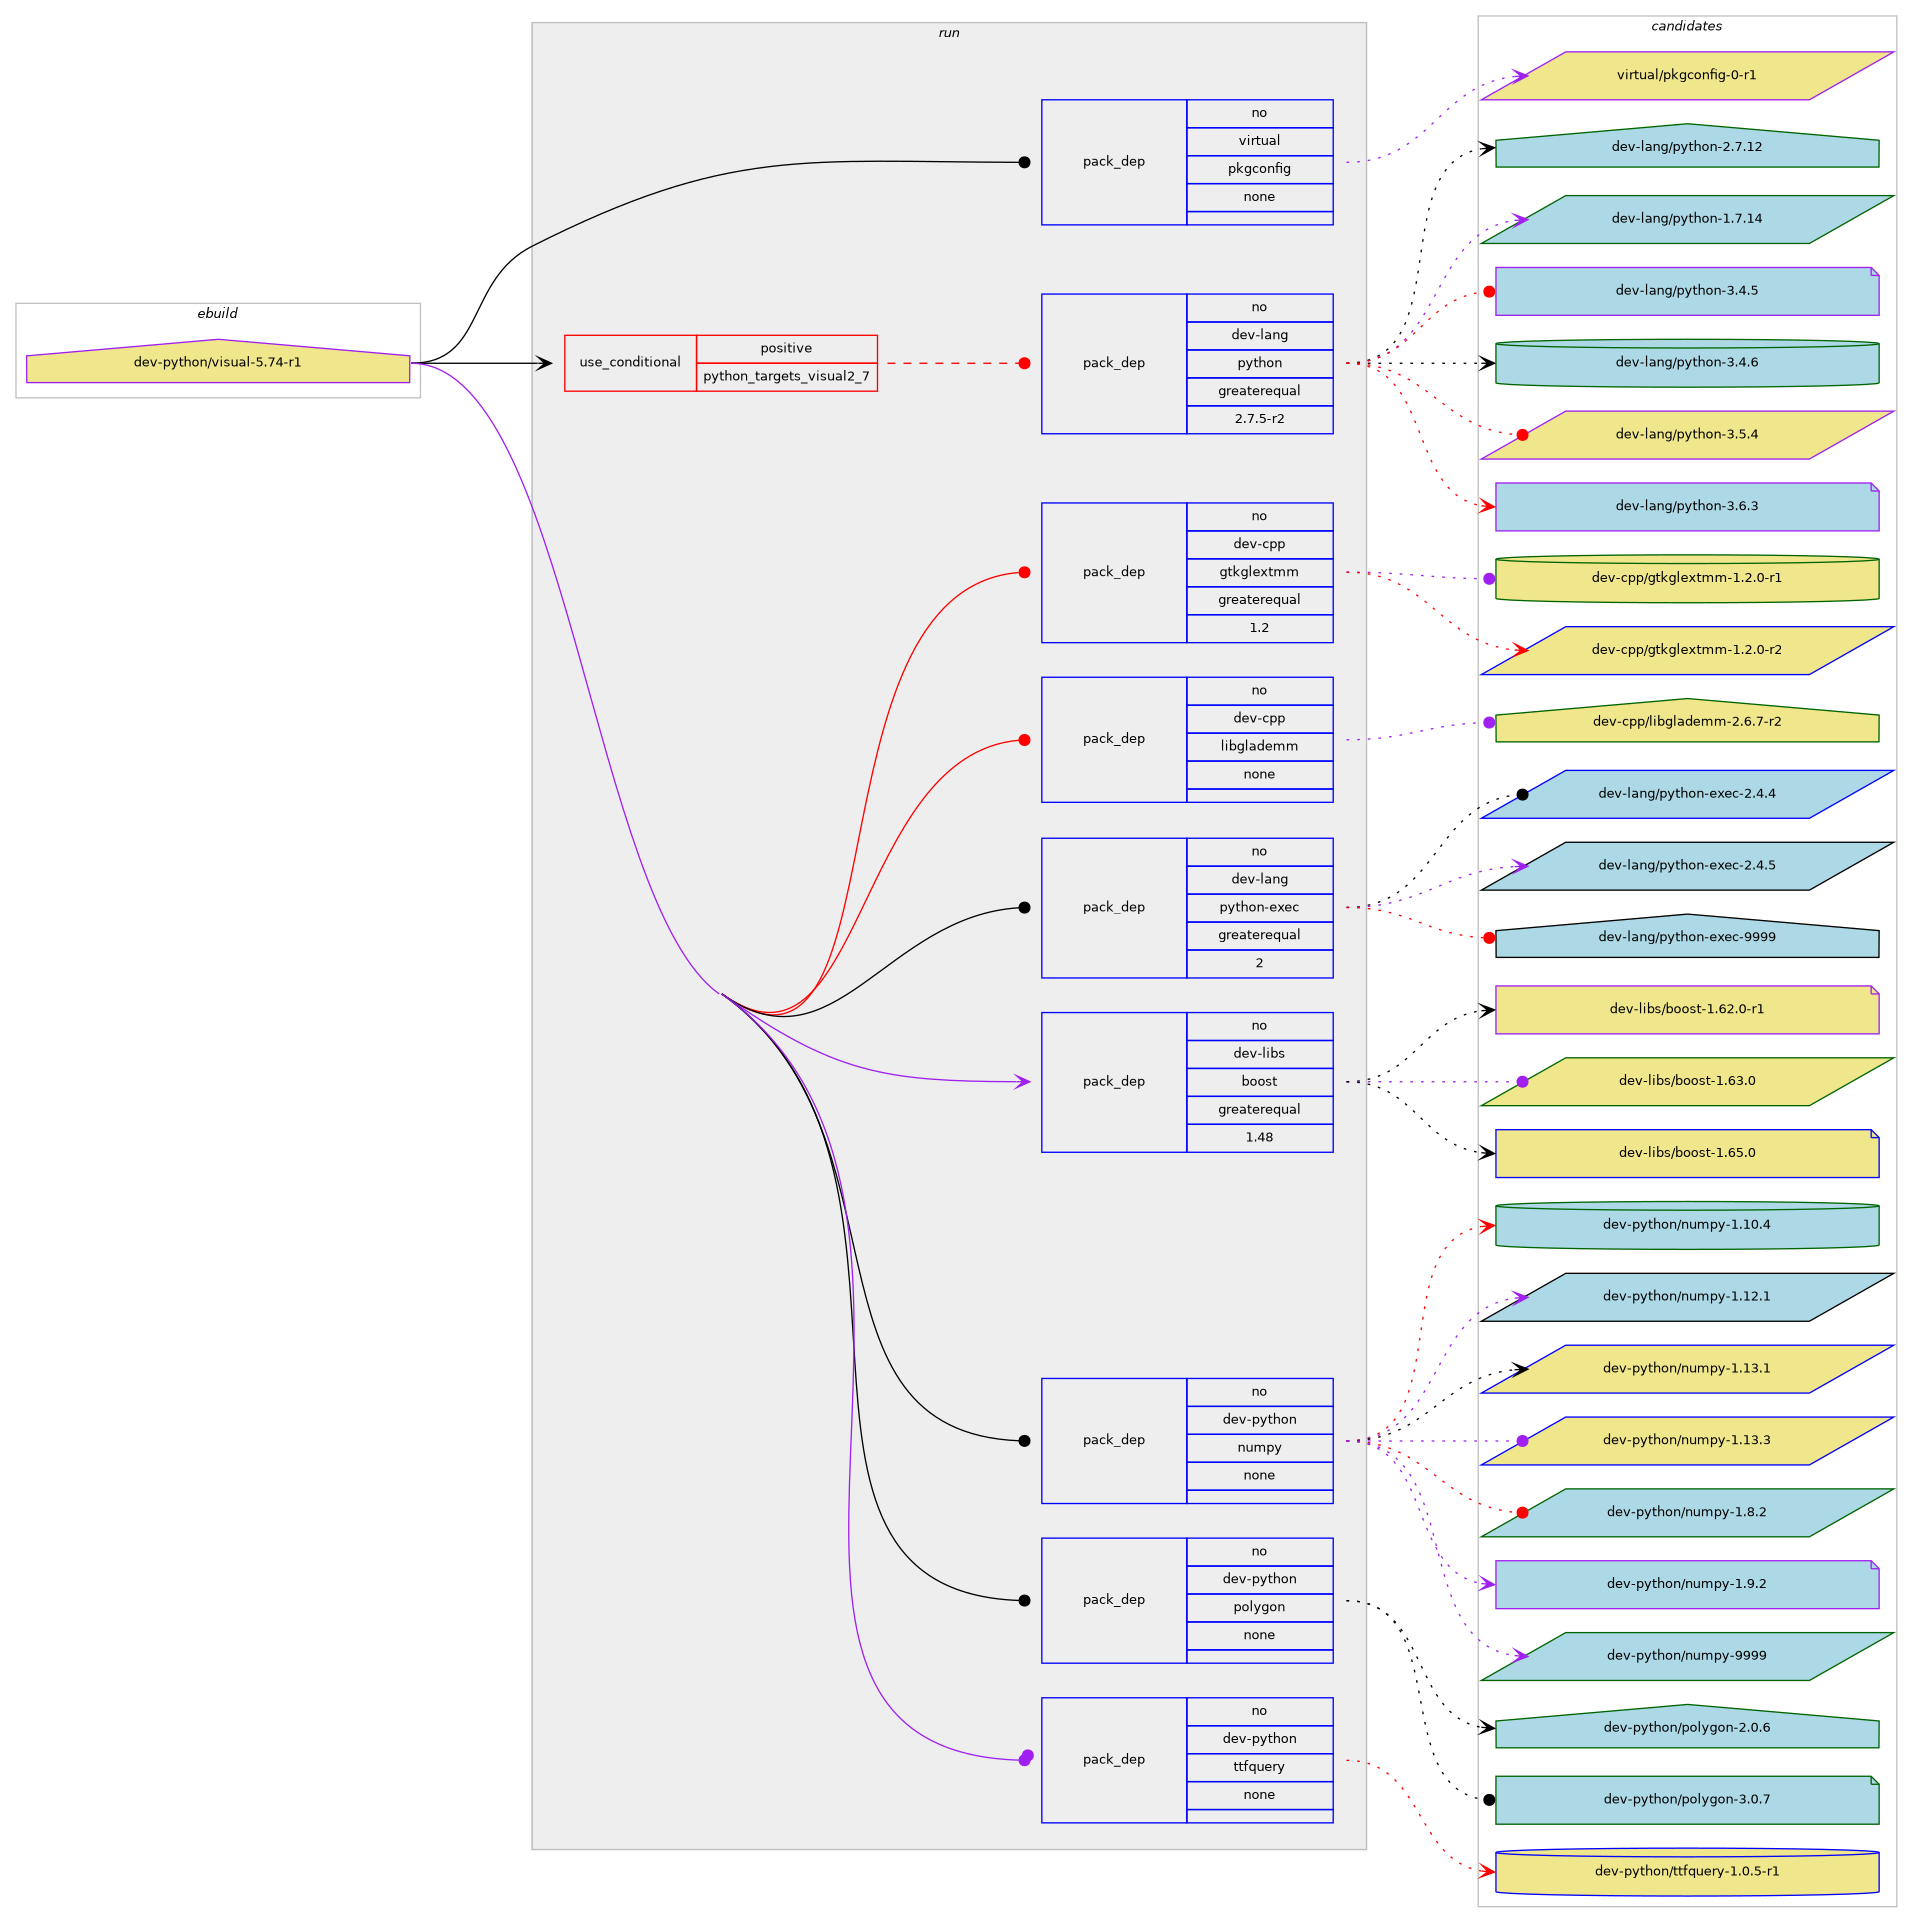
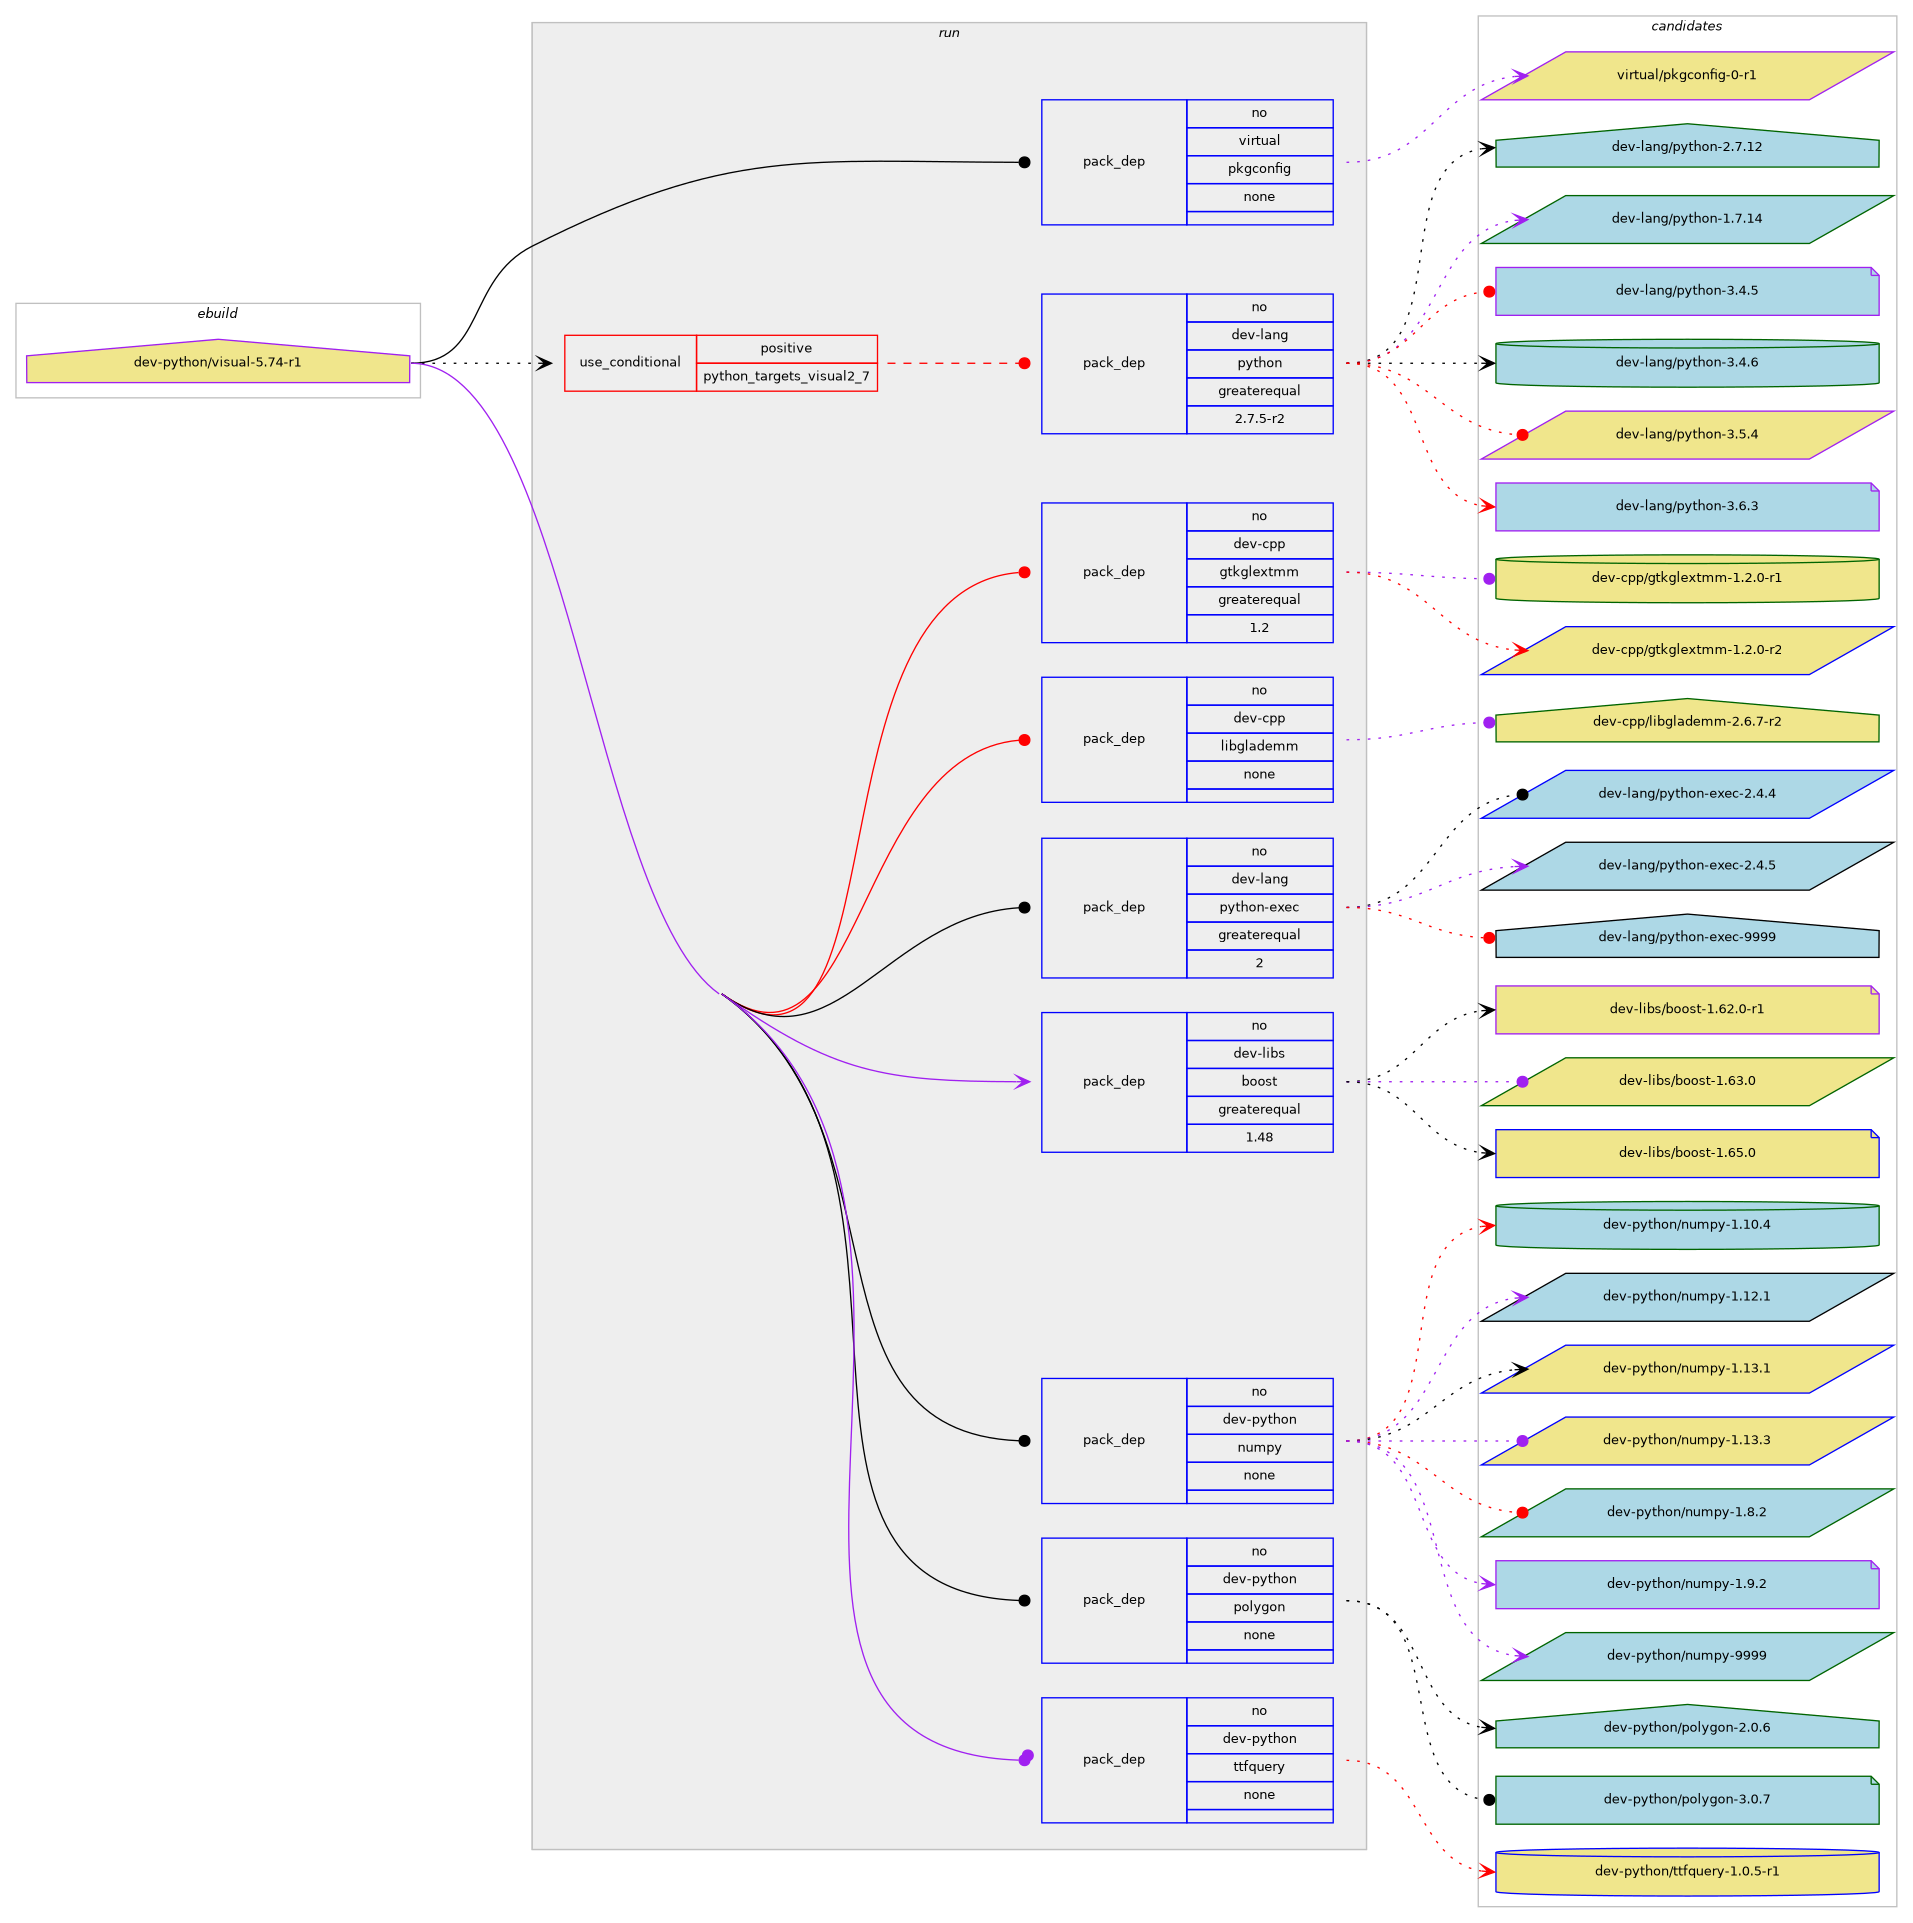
edge "dev-python/visual-5.74-r1" -> "use_conditional": style solid -> dotted
